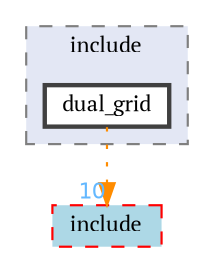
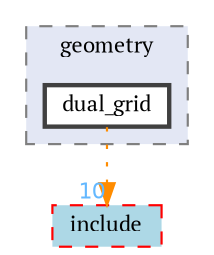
cluster "include": label "include" -> "geometry"
